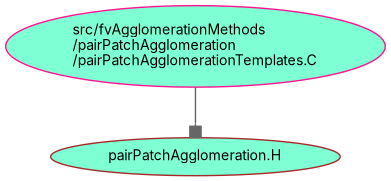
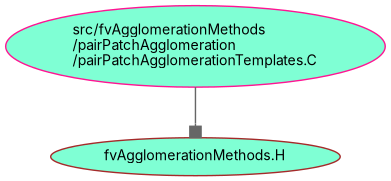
node "pairPatchAgglomeration.H": label "pairPatchAgglomeration.H" -> "fvAgglomerationMethods.H"
